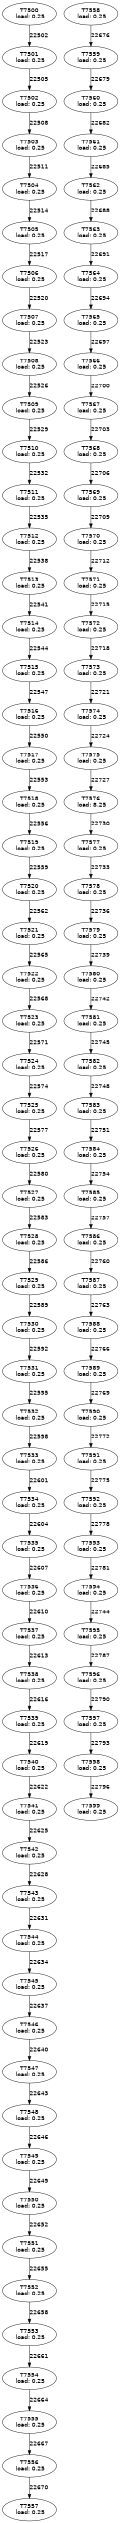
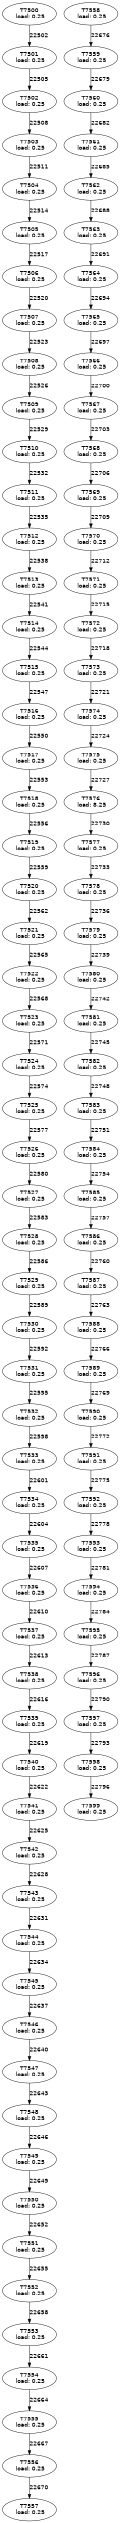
edge "T7594 load: 0.25" -> "T7595 load: 0.25": label "22744" -> "22784"
